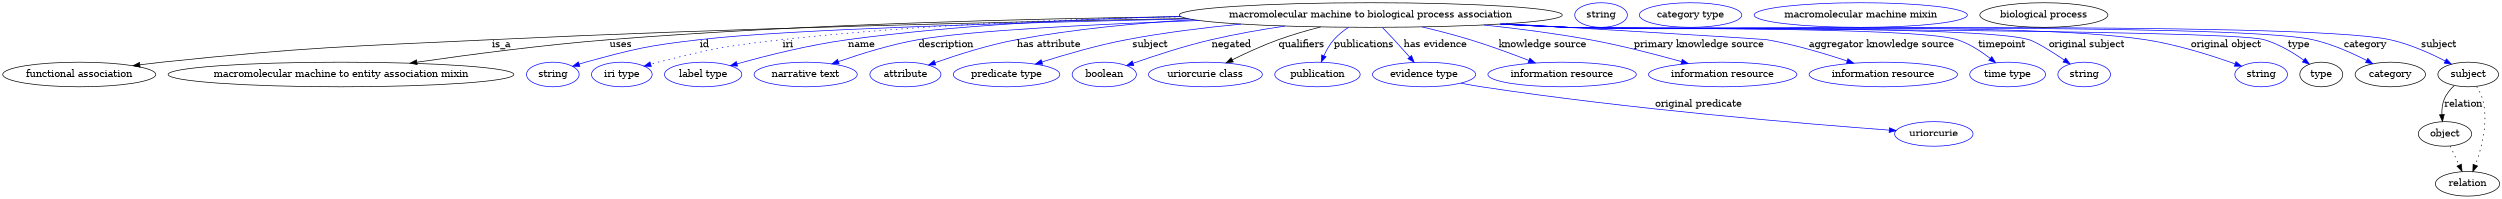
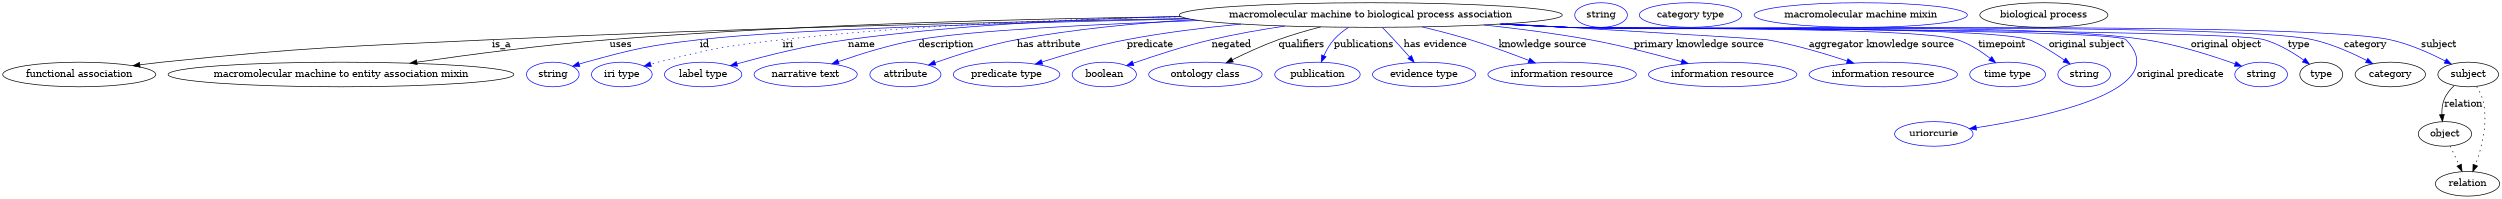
edge "macromolecular machine to biological process association" -> "predicate type": label "subject" -> "predicate"
node "uriorcurie class": label "uriorcurie class" -> "ontology class"
edge "evidence type" -> "uriorcurie": now "macromolecular machine to biological process association" -> "uriorcurie"
